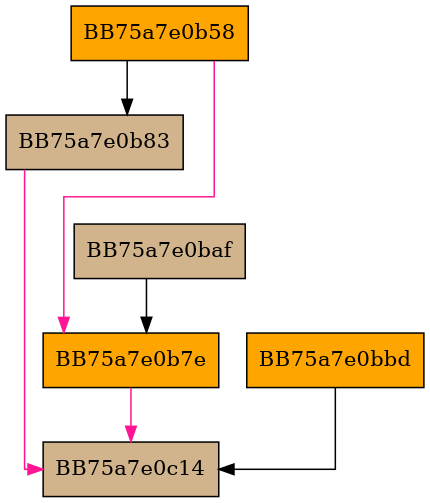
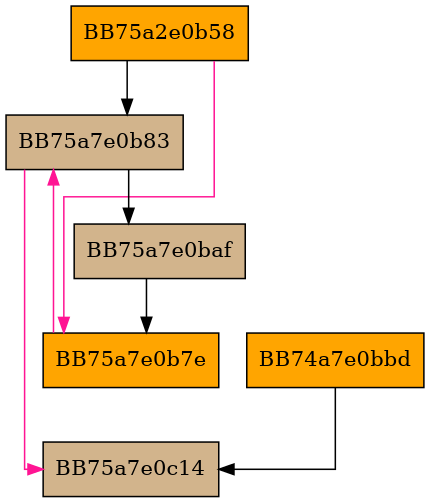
node "BB75a7e0b58": label "BB75a7e0b58" -> "BB75a2e0b58"
edge "BB75a7e0b83" -> "BB75a7e0baf": added
node "BB75a7e0bbd": label "BB75a7e0bbd" -> "BB74a7e0bbd"
edge "BB75a7e0b7e" -> "BB75a7e0c14": now "BB75a7e0b7e" -> "BB75a7e0b83"
